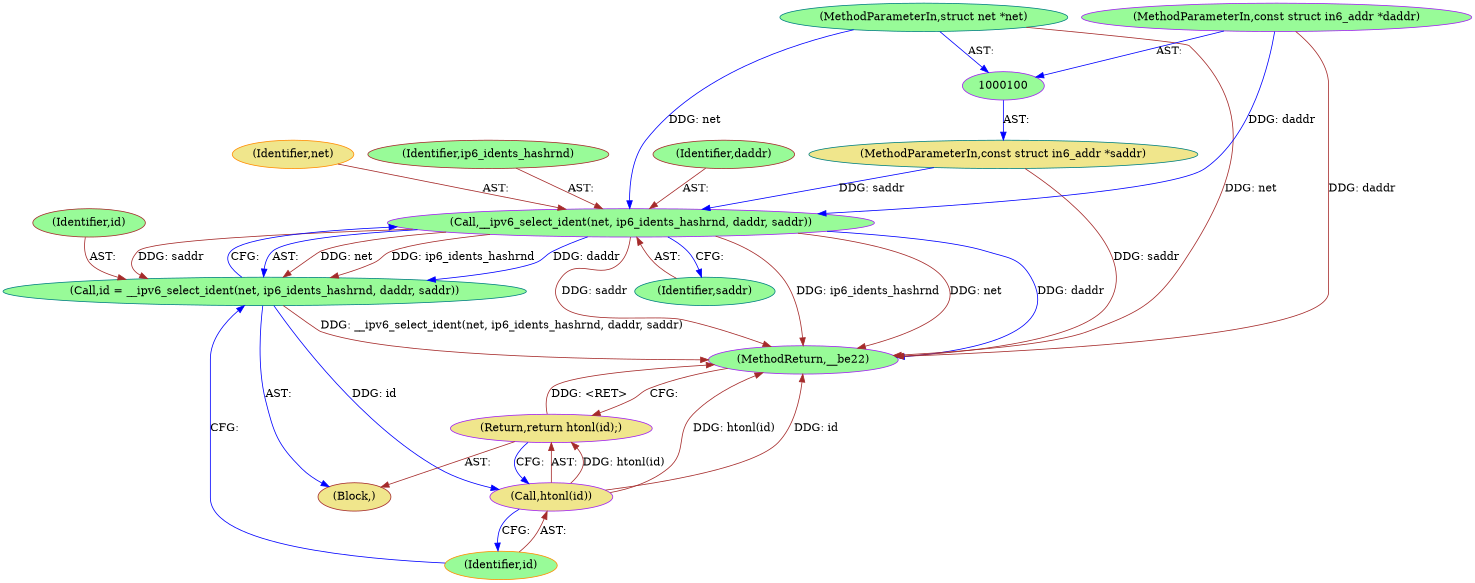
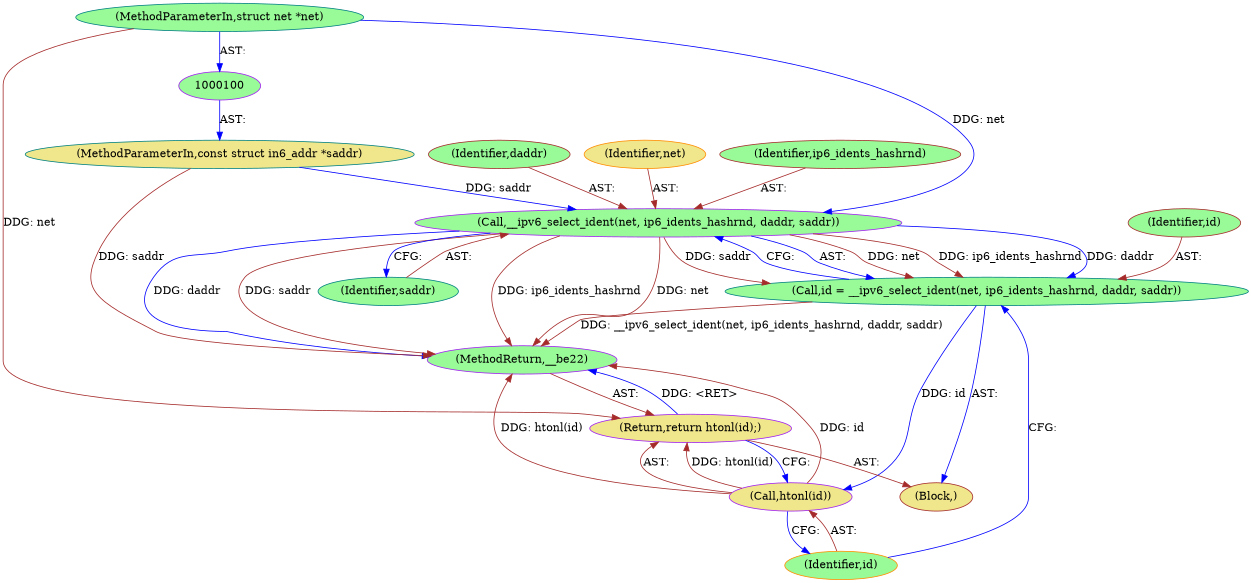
node "(MethodParameterIn,const struct in6_addr *daddr)": removed
edge "(MethodParameterIn,struct net *net)" -> "(MethodReturn,__be22)": now "(MethodParameterIn,struct net *net)" -> "(Return,return htonl(id);)"
edge "(Return,return htonl(id);)" -> "(MethodReturn,__be22)": color brown -> blue
edge "(MethodReturn,__be22)" -> "(Return,return htonl(id);)": label "CFG: " -> "AST: "
